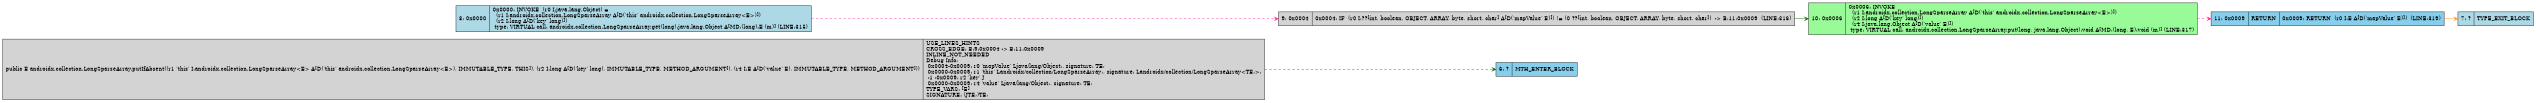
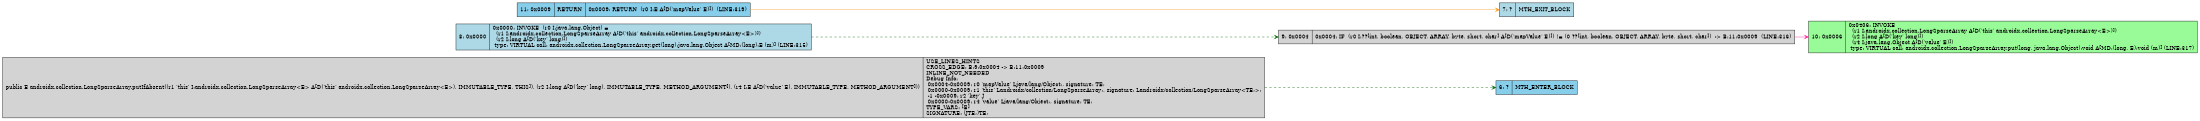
node "10: 0x0006": text "0x0006: INVOKE" -> "0x0406: INVOKE"
edge "8: 0x0000" -> "9: 0x0004": color deeppink -> darkgreen
edge "9: 0x0004" -> "10: 0x0006": color darkgreen -> deeppink
edge "10: 0x0006" -> "11: 0x0009": removed
node "7: ?": text "TYPE_EXIT_BLOCK" -> "MTH_EXIT_BLOCK"
